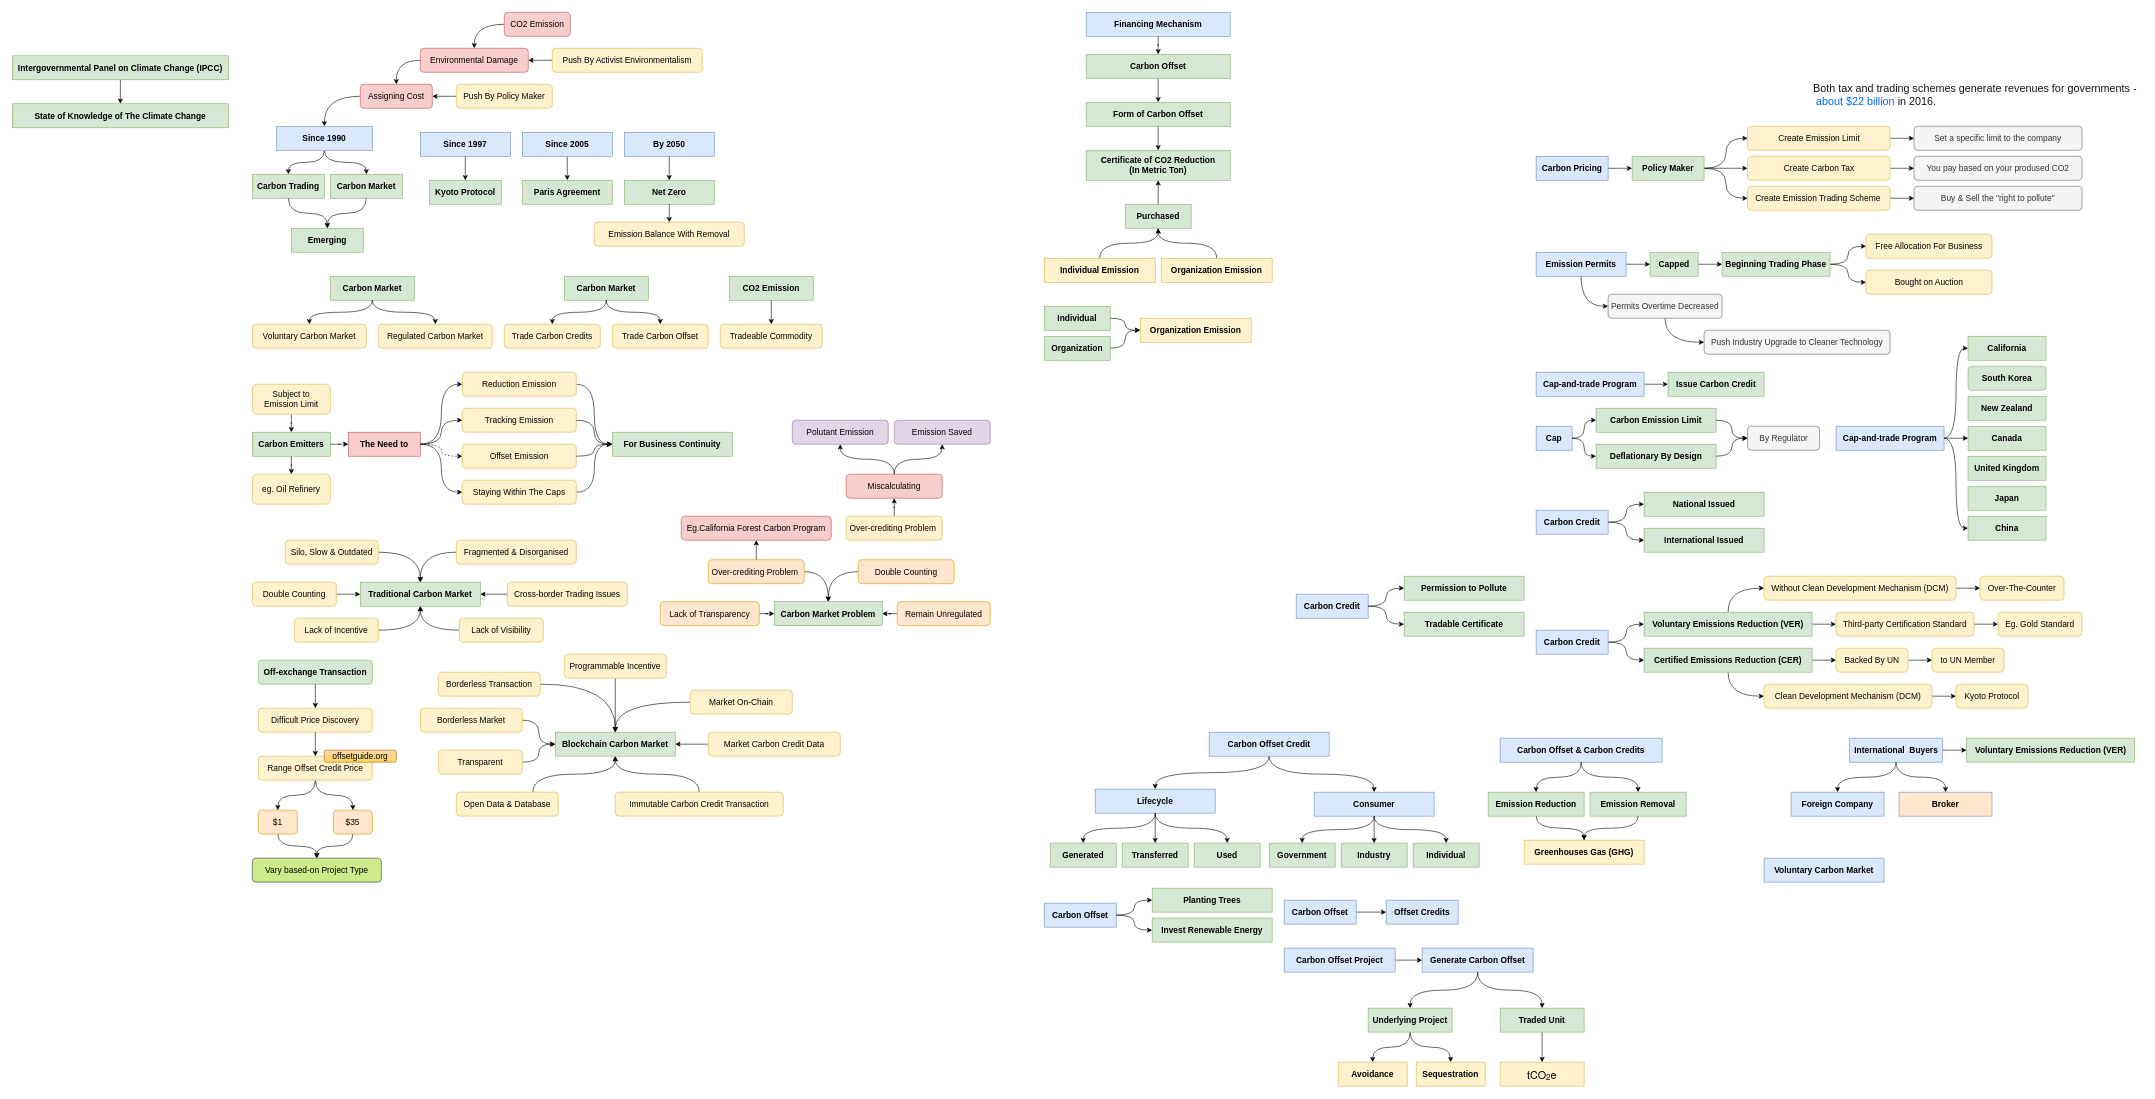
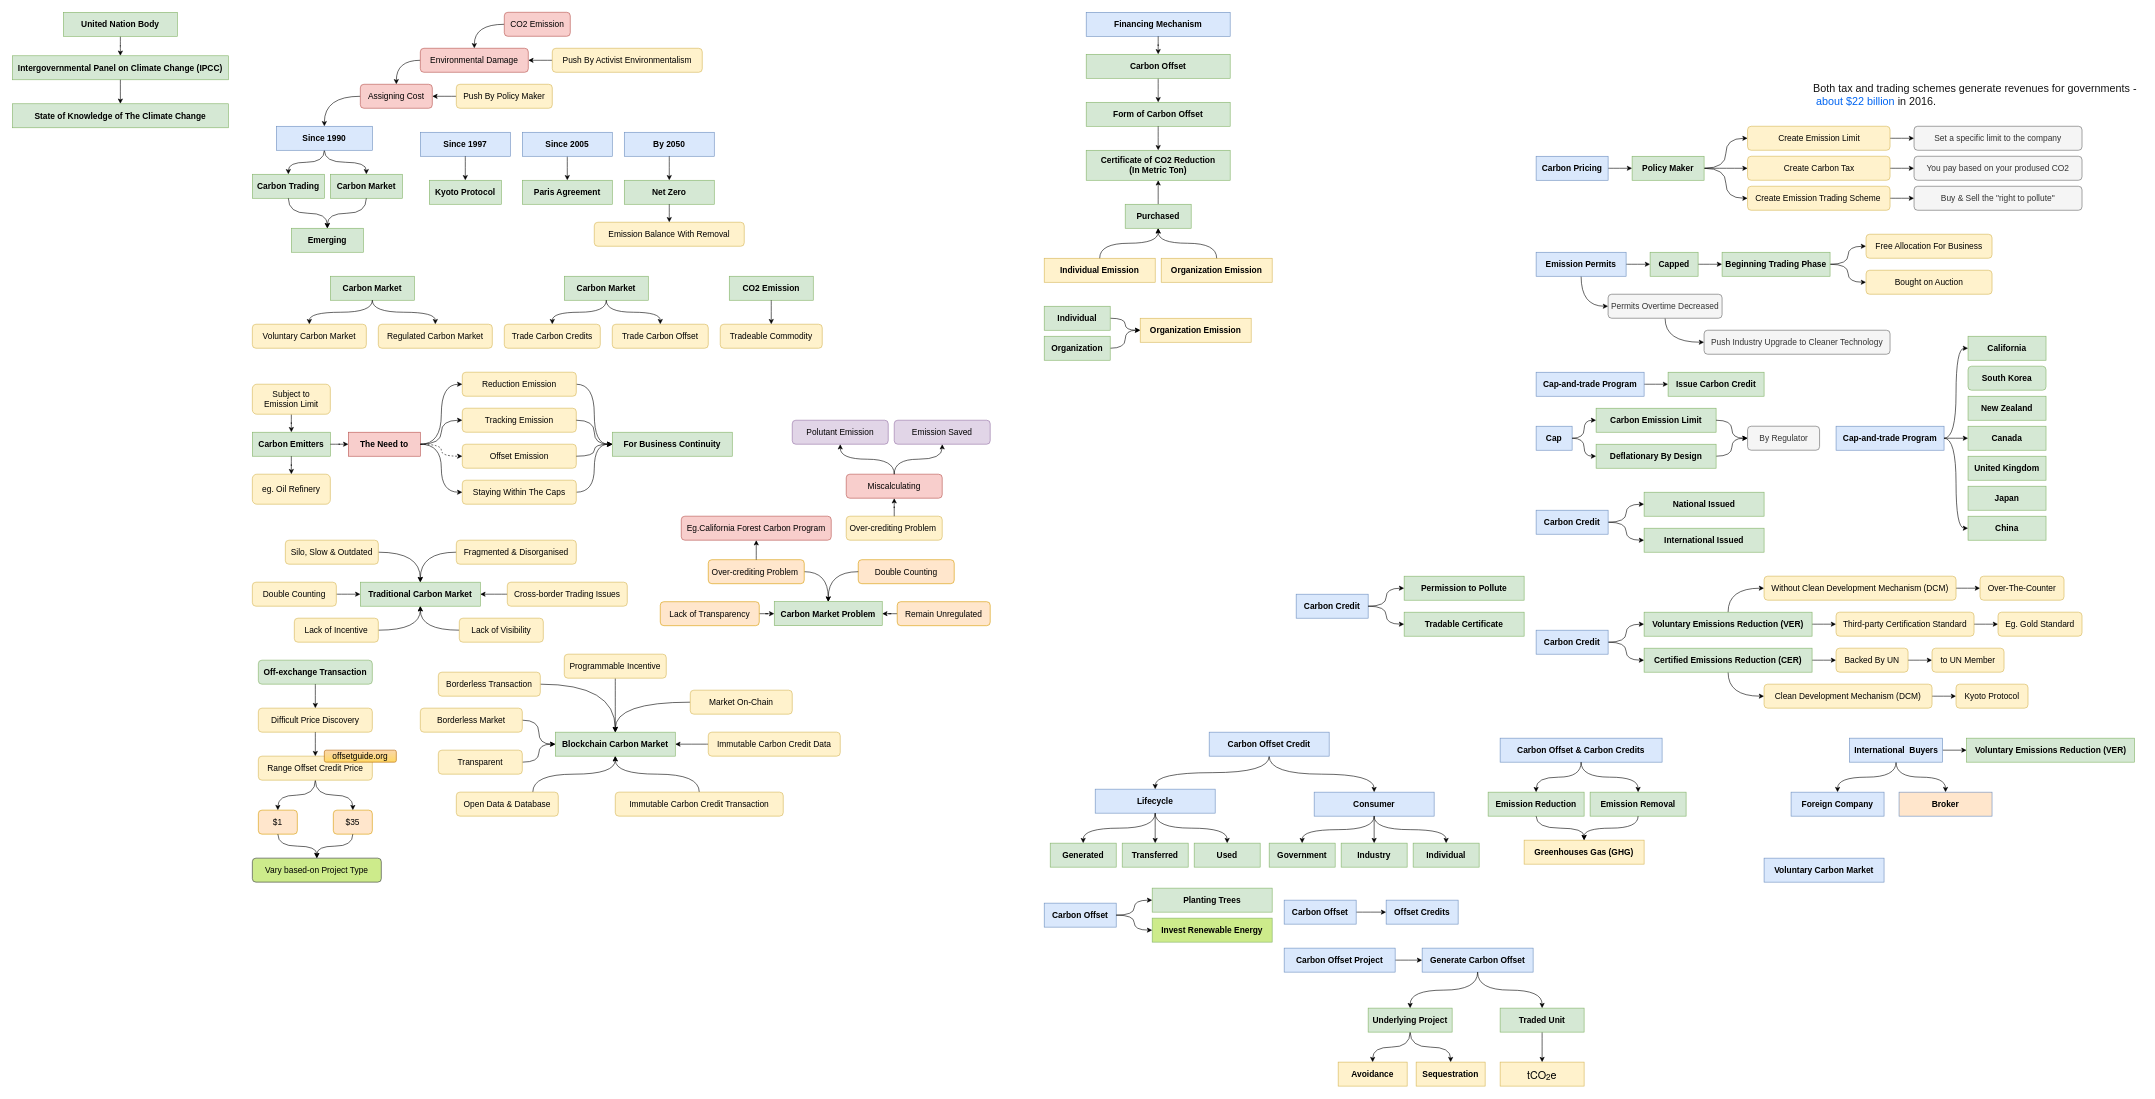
node "United Nation Body": added
edge "United Nation Body" -> "Intergovernmental Panel on Climate Change (IPCC)": added
node "Market Carbon Credit Data": label "Market Carbon Credit Data" -> "Immutable Carbon Credit Data"
node "Invest Renewable Energy": fillcolor #d5e8d4 -> #cdeb8b
